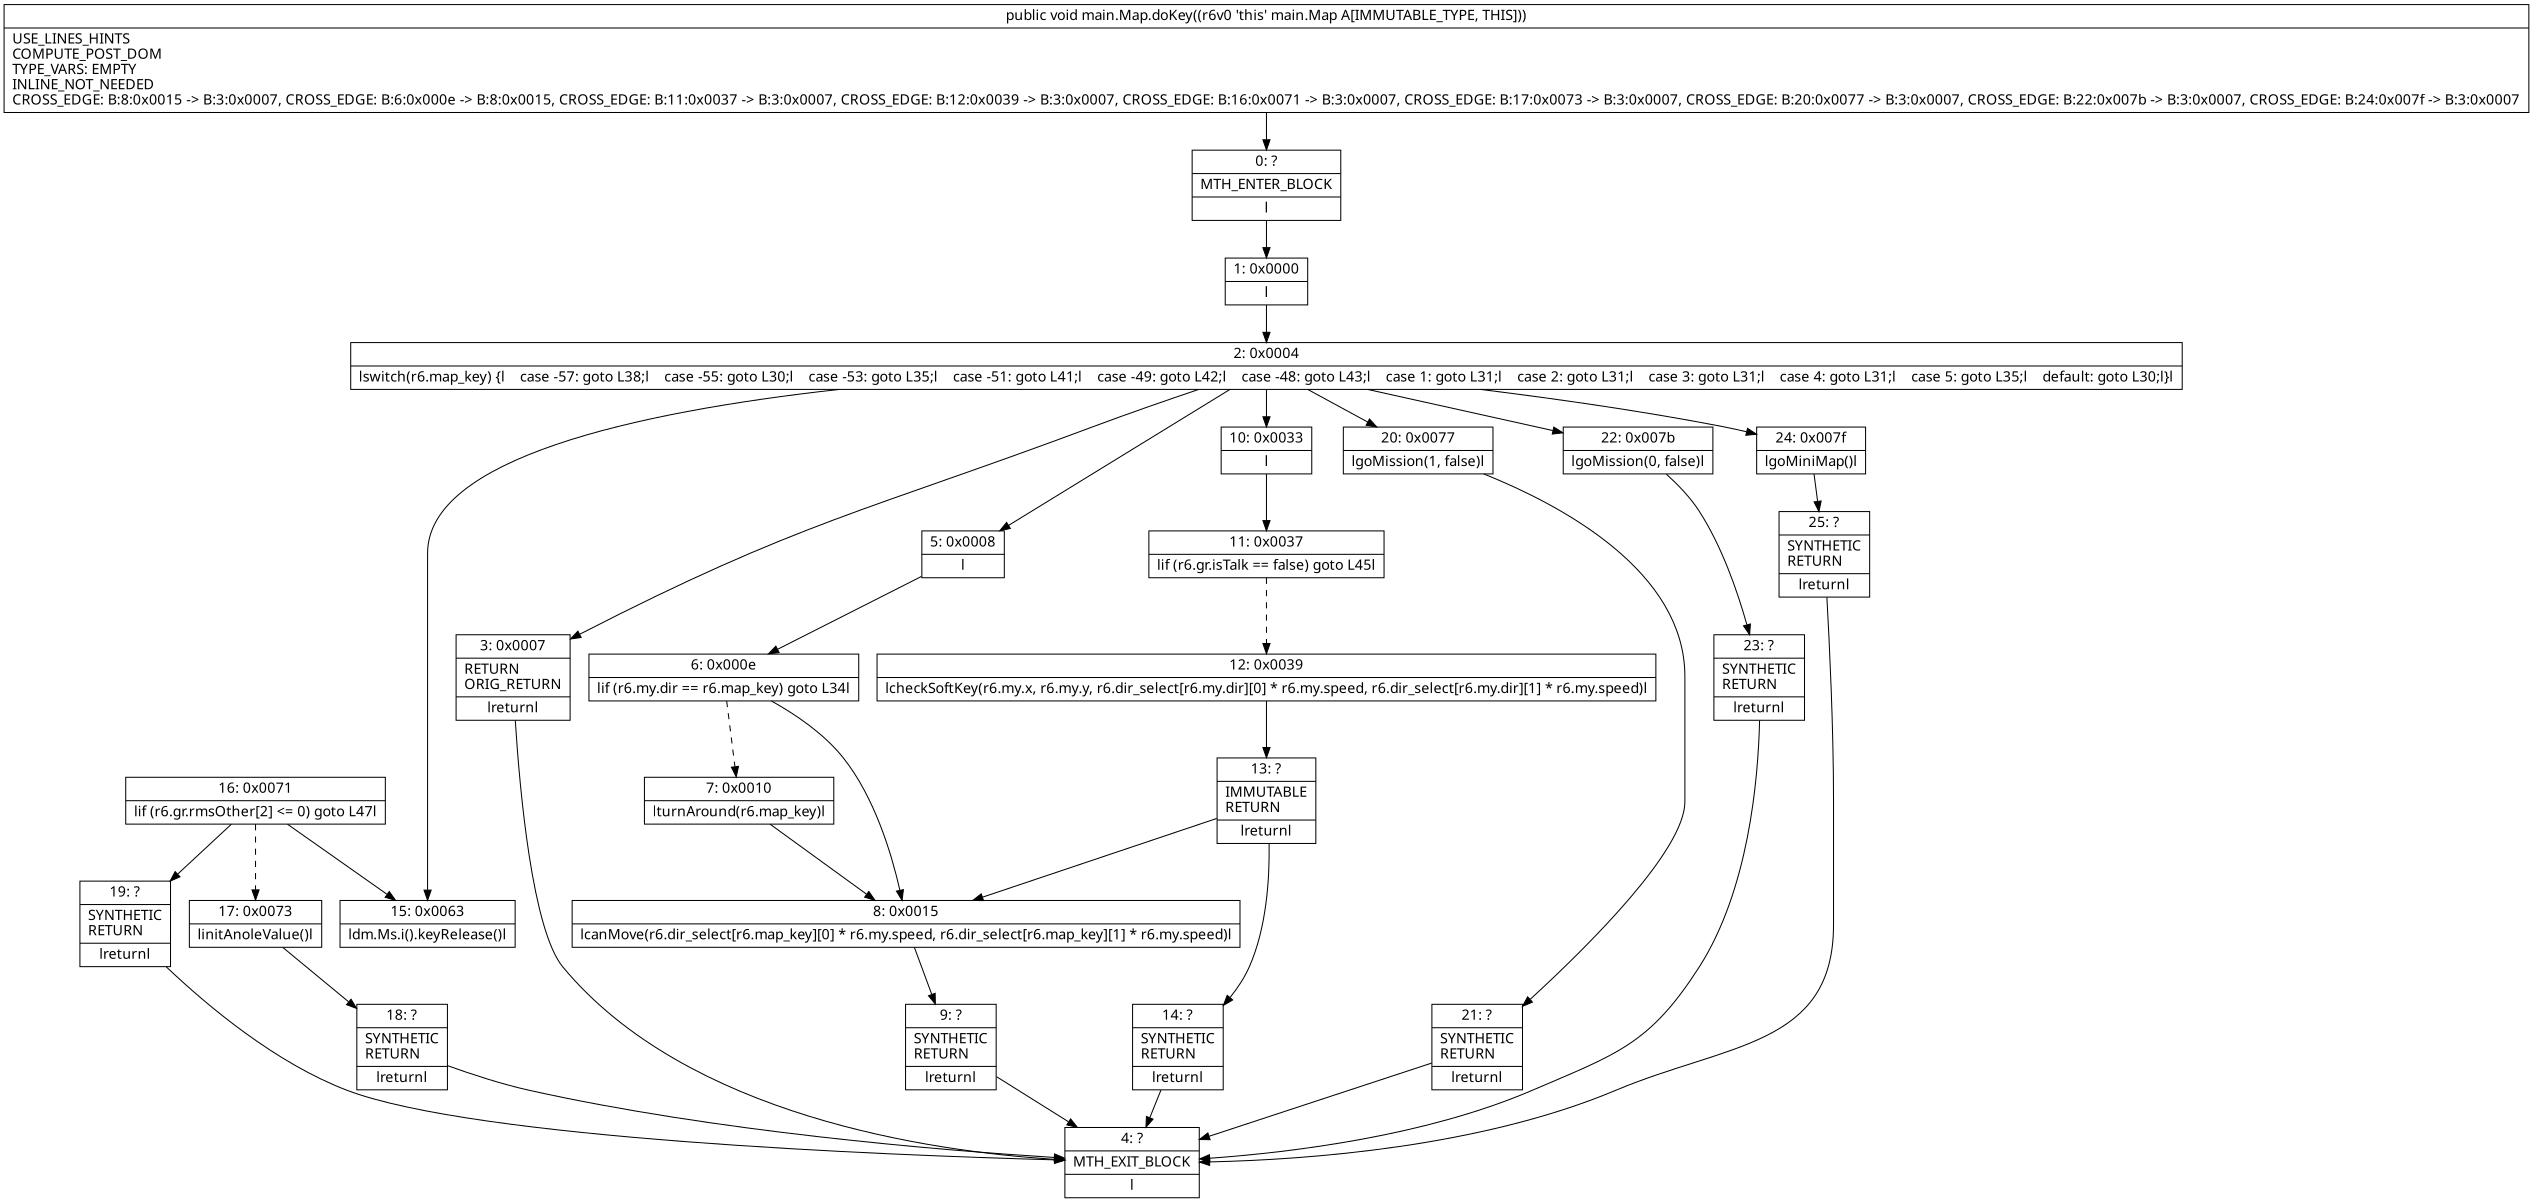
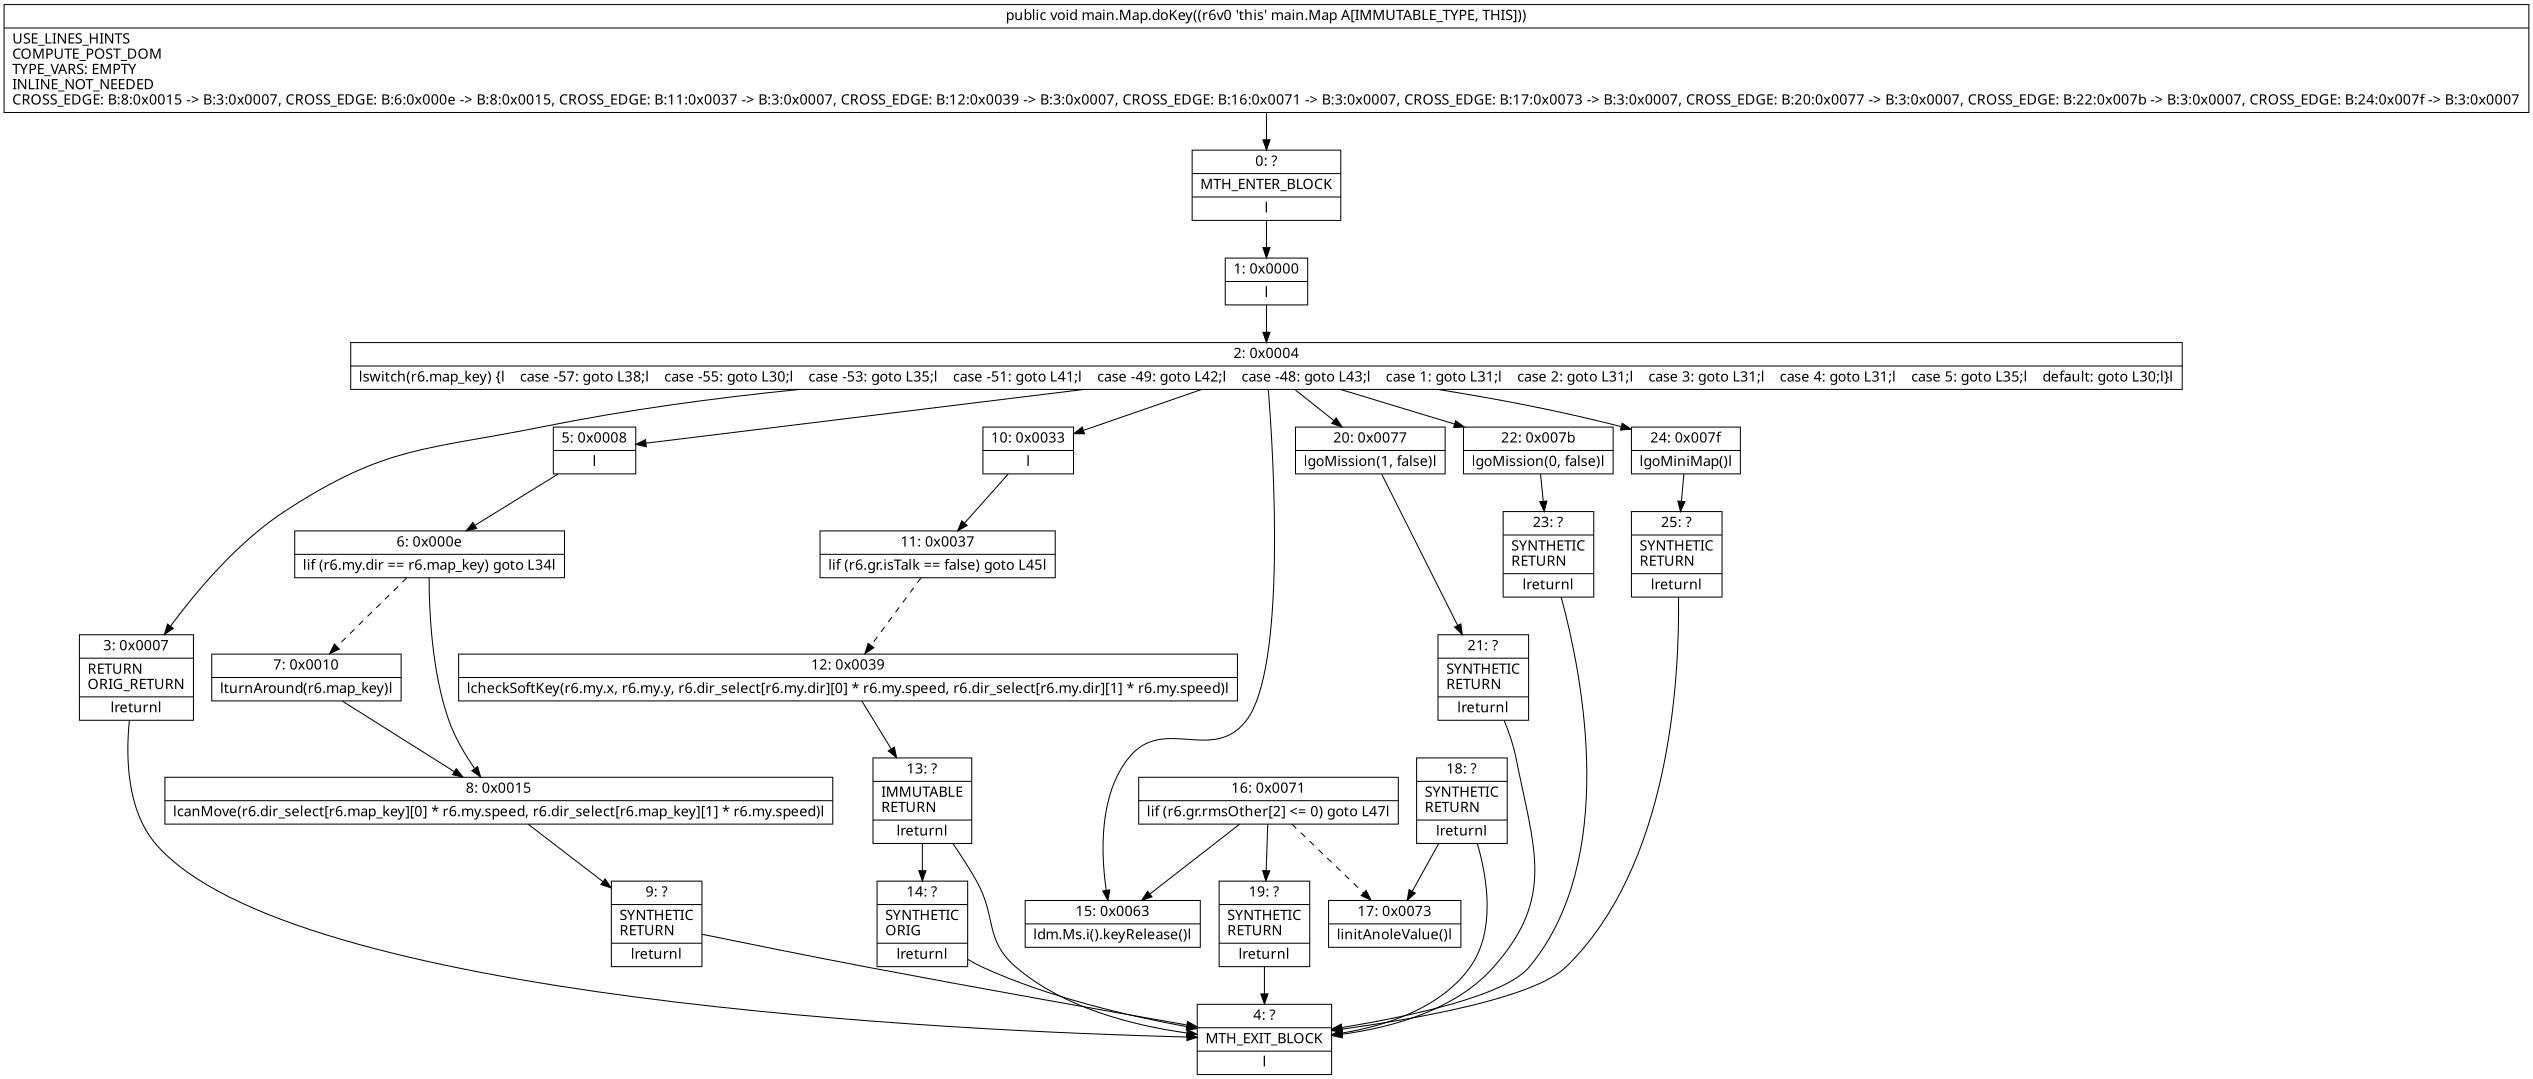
edge "13: ?" -> "8: 0x0015": now "13: ?" -> "4: ?"
edge "17: 0x0073" -> "18: ?": reversed
node "14: ?": text "RETURN" -> "ORIG"
